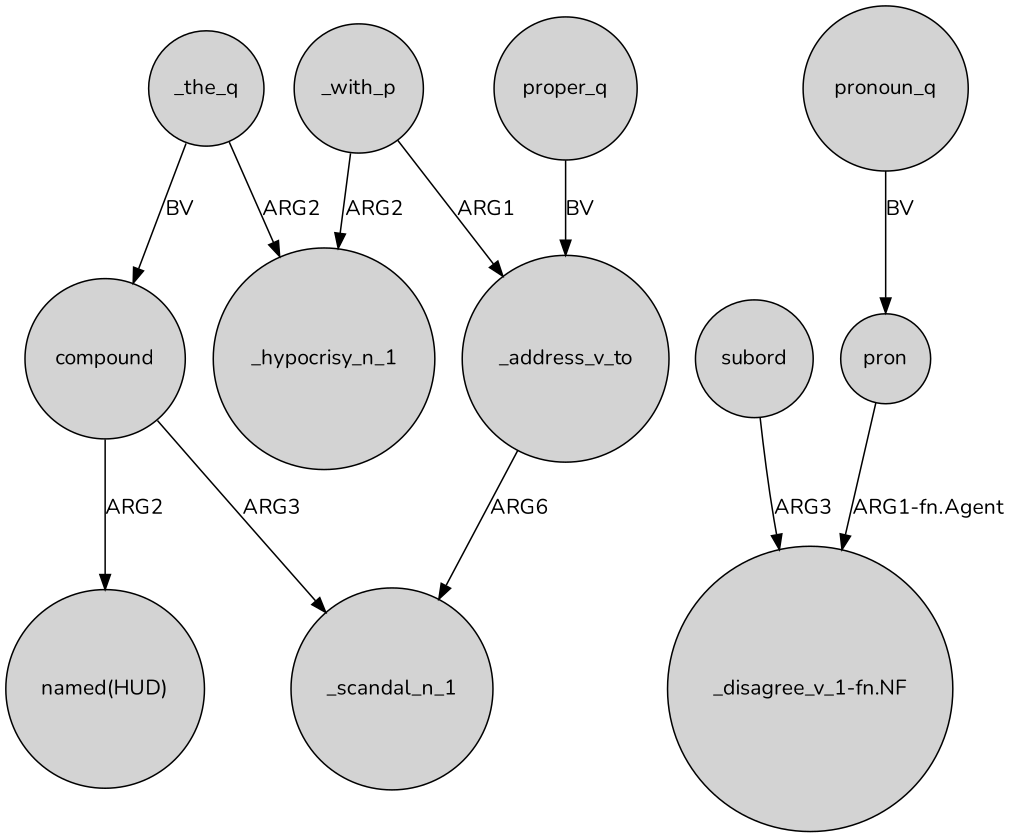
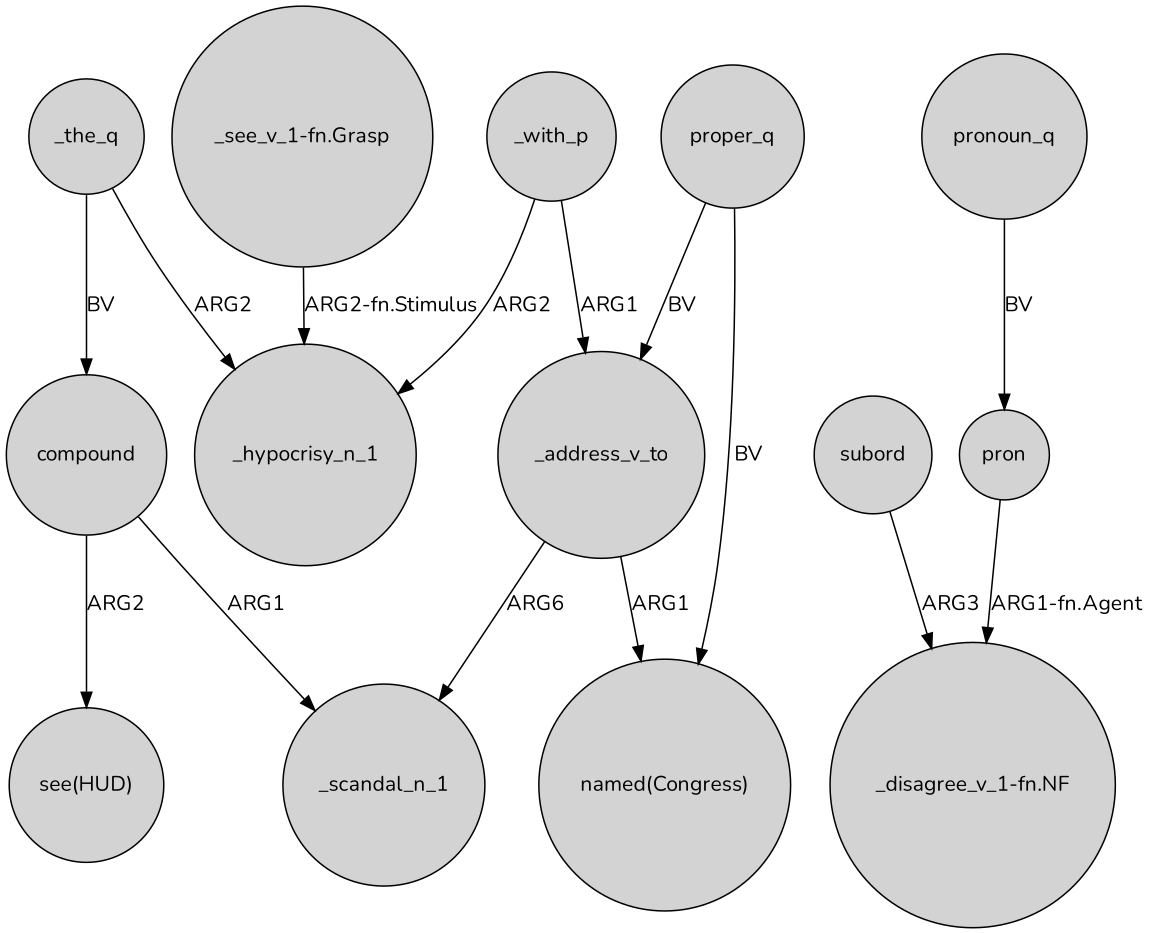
node "_see_v_1-fn.Grasp": added
edge "compound" -> "_scandal_n_1": label "ARG3" -> "ARG1"
node "named(HUD)": label "named(HUD)" -> "see(HUD)"
node "named(Congress)": added
